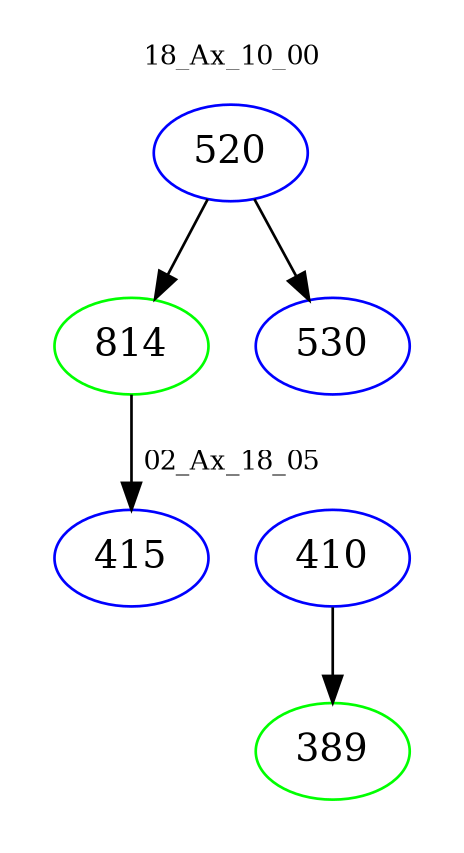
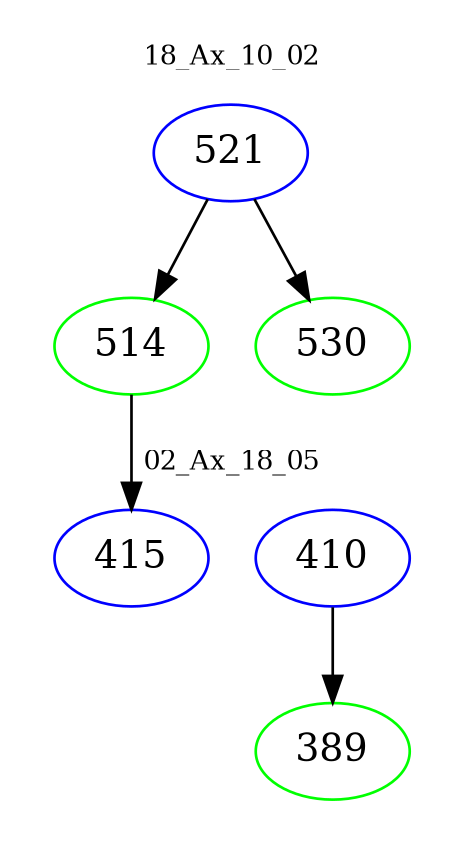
cluster "18_Ax_10_00": label "18_Ax_10_00" -> "18_Ax_10_02"
node "520": label "520" -> "521"
node "814": label "814" -> "514"
node "530": color blue -> green
